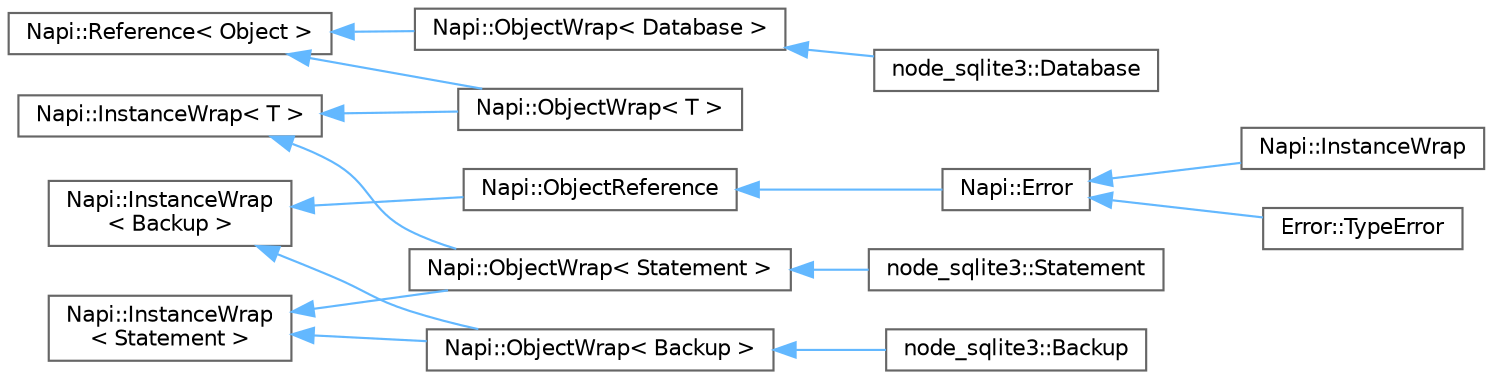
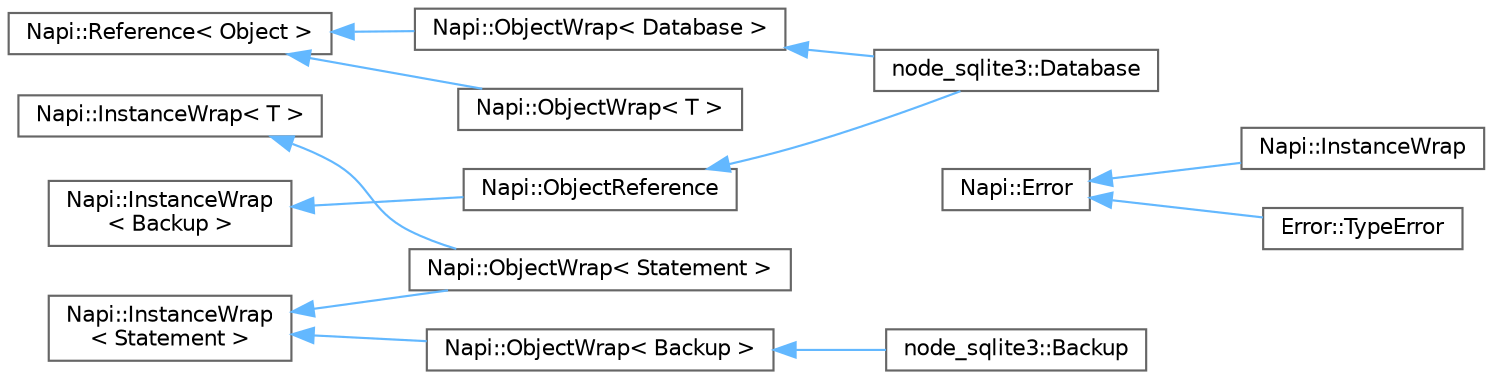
edge "Napi::ObjectWrap< T >" -> "Napi::InstanceWrap< T >": removed
edge "Napi::Error" -> "Napi::ObjectReference": now "node_sqlite3::Database" -> "Napi::ObjectReference"
node "node_sqlite3::Statement": removed
edge "Napi::ObjectWrap< Backup >" -> "Napi::InstanceWrap < Backup >": removed
